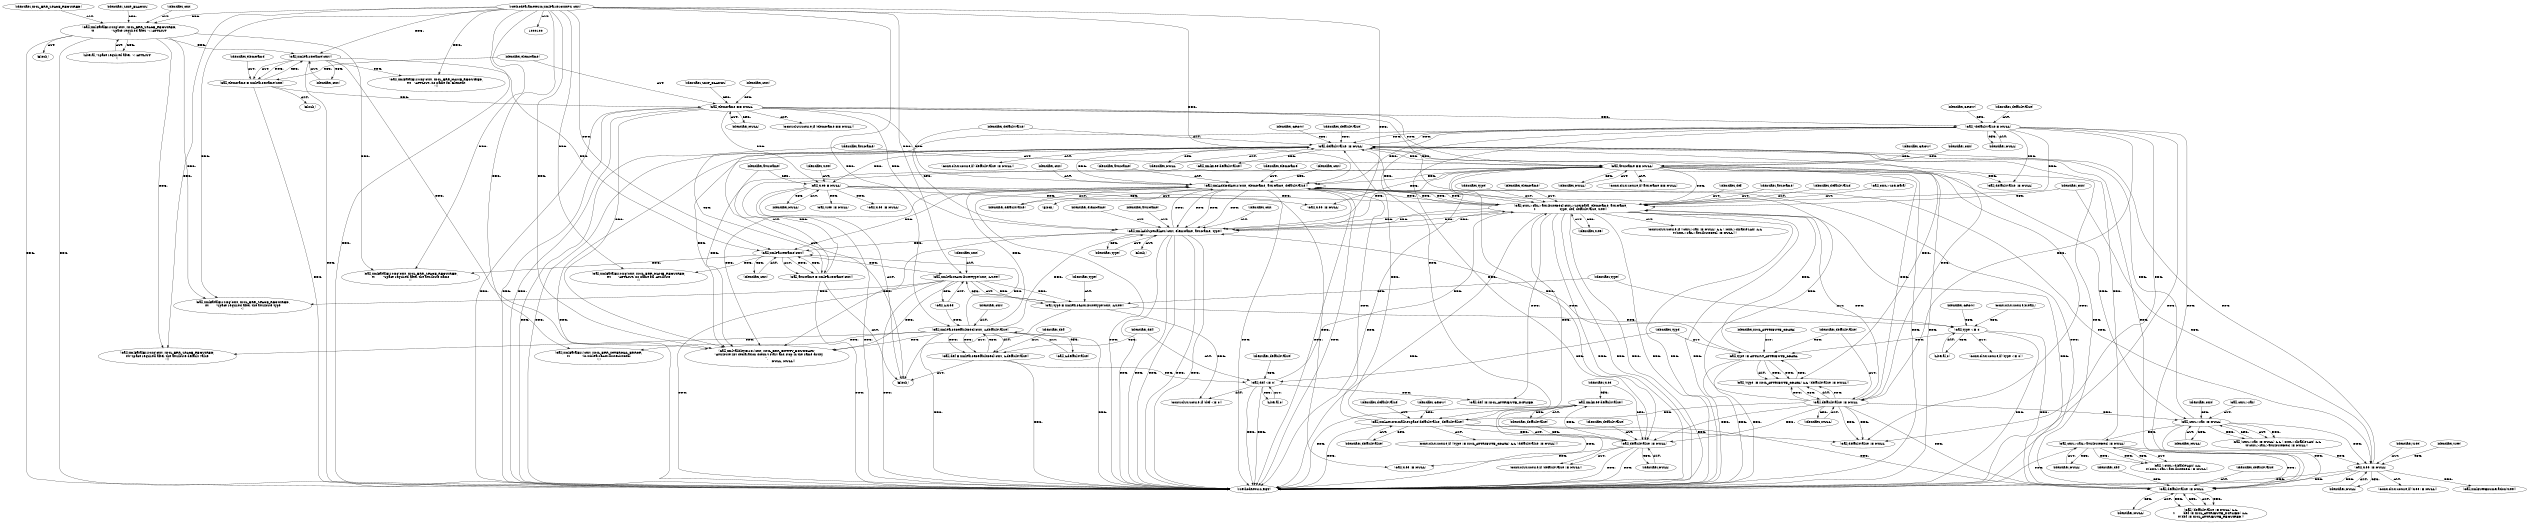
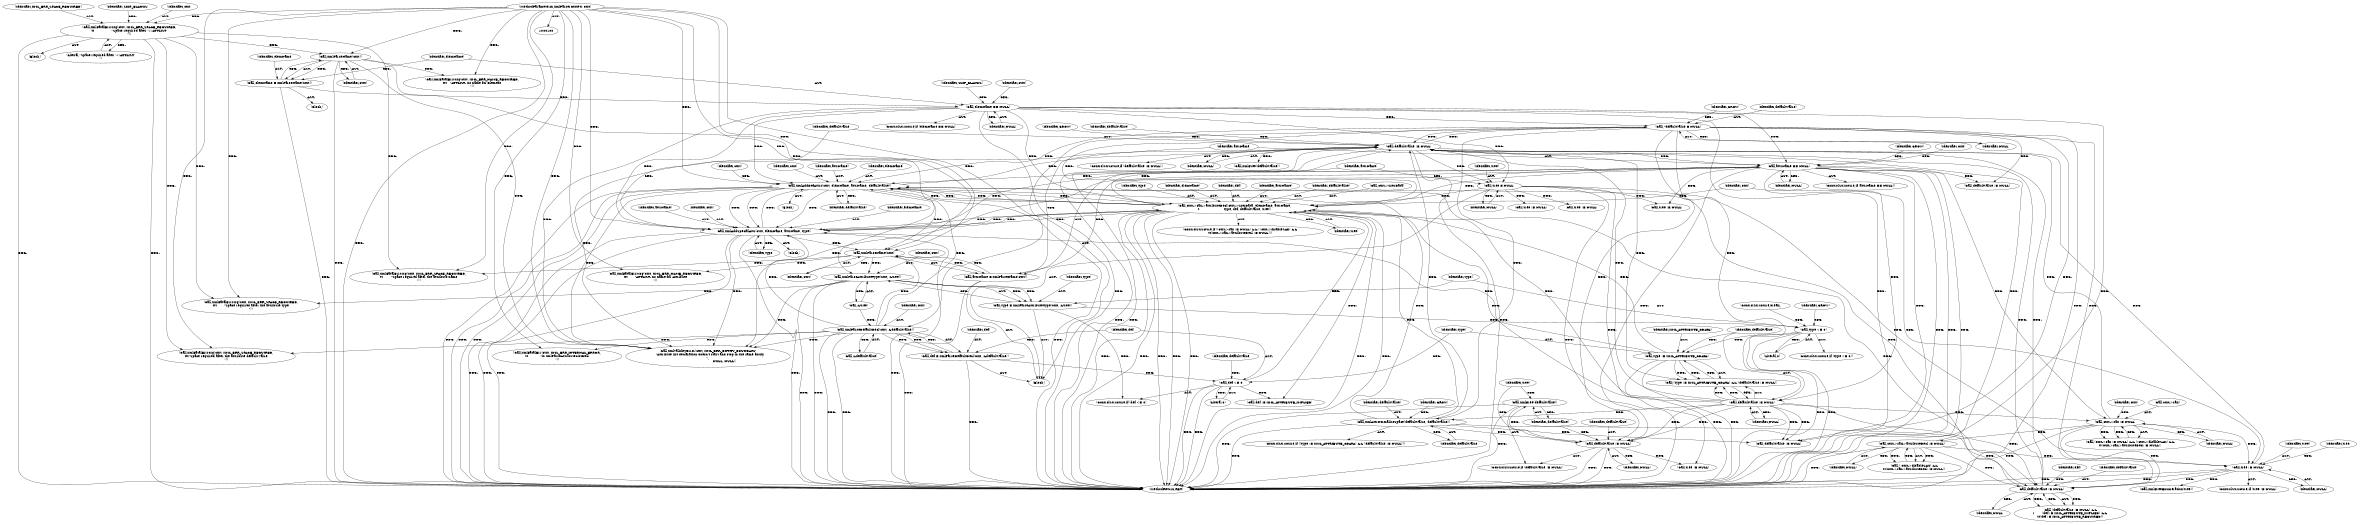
node "(Call,type != ATTLIST_ATTRIBUTE_CDATA)": label "(Call,type != ATTLIST_ATTRIBUTE_CDATA)" -> "(Call,type != XML_ATTRIBUTE_CDATA)"
edge "(Call,ctxt->sax != NULL)" -> "(MethodReturn,RET)": added, label "DDG:"
